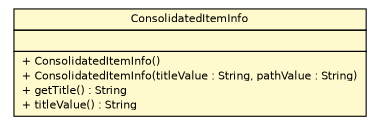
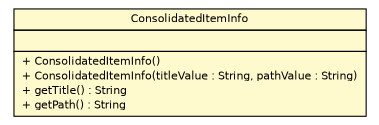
node "ConsolidatedItemInfo": text "+ titleValue() : String" -> "+ getPath() : String"
